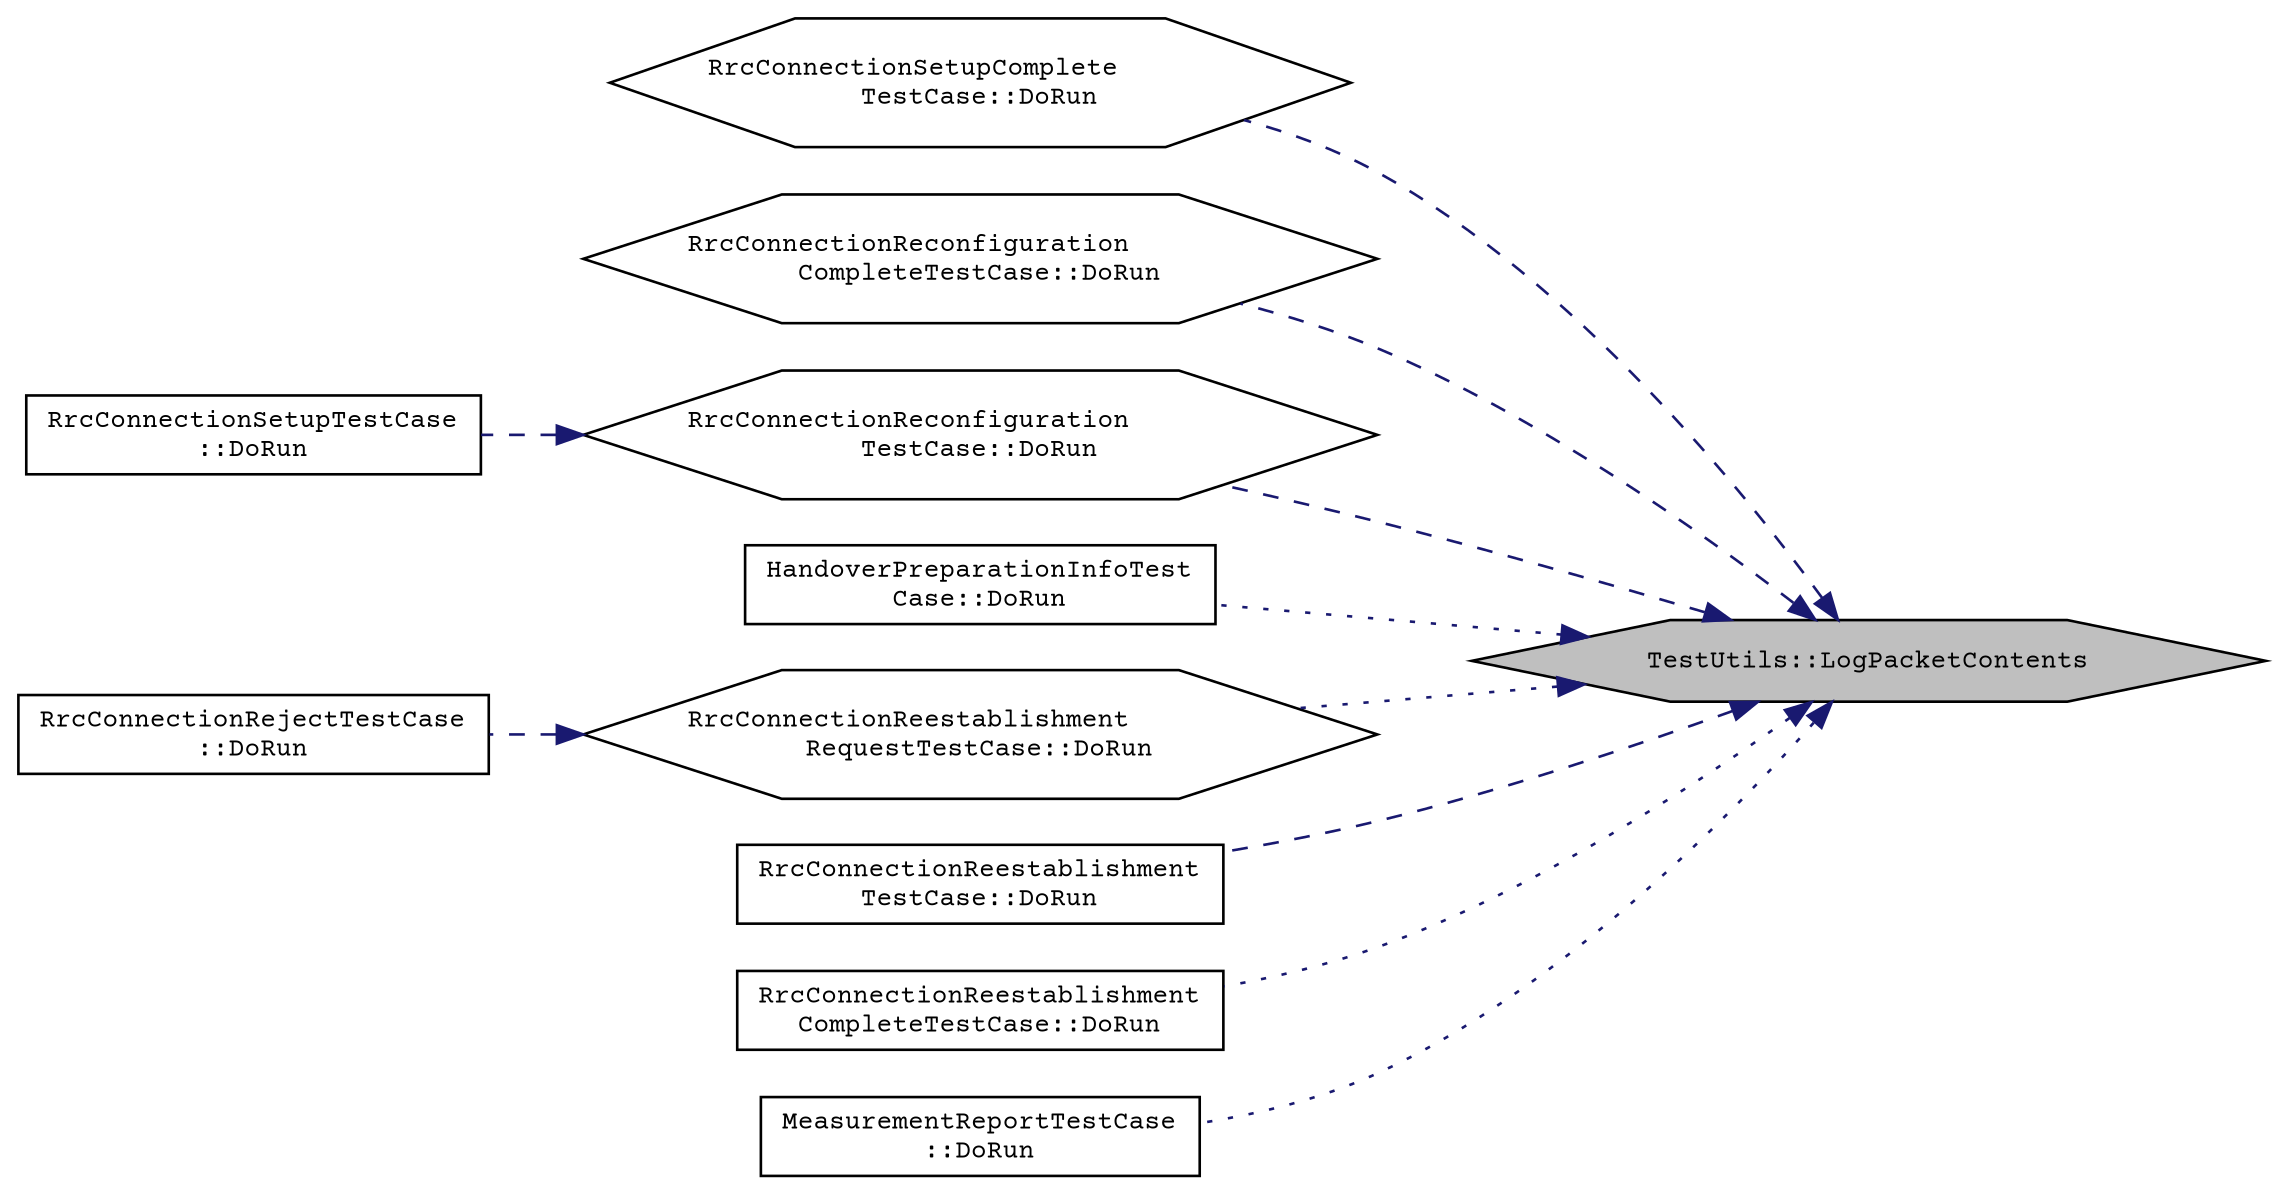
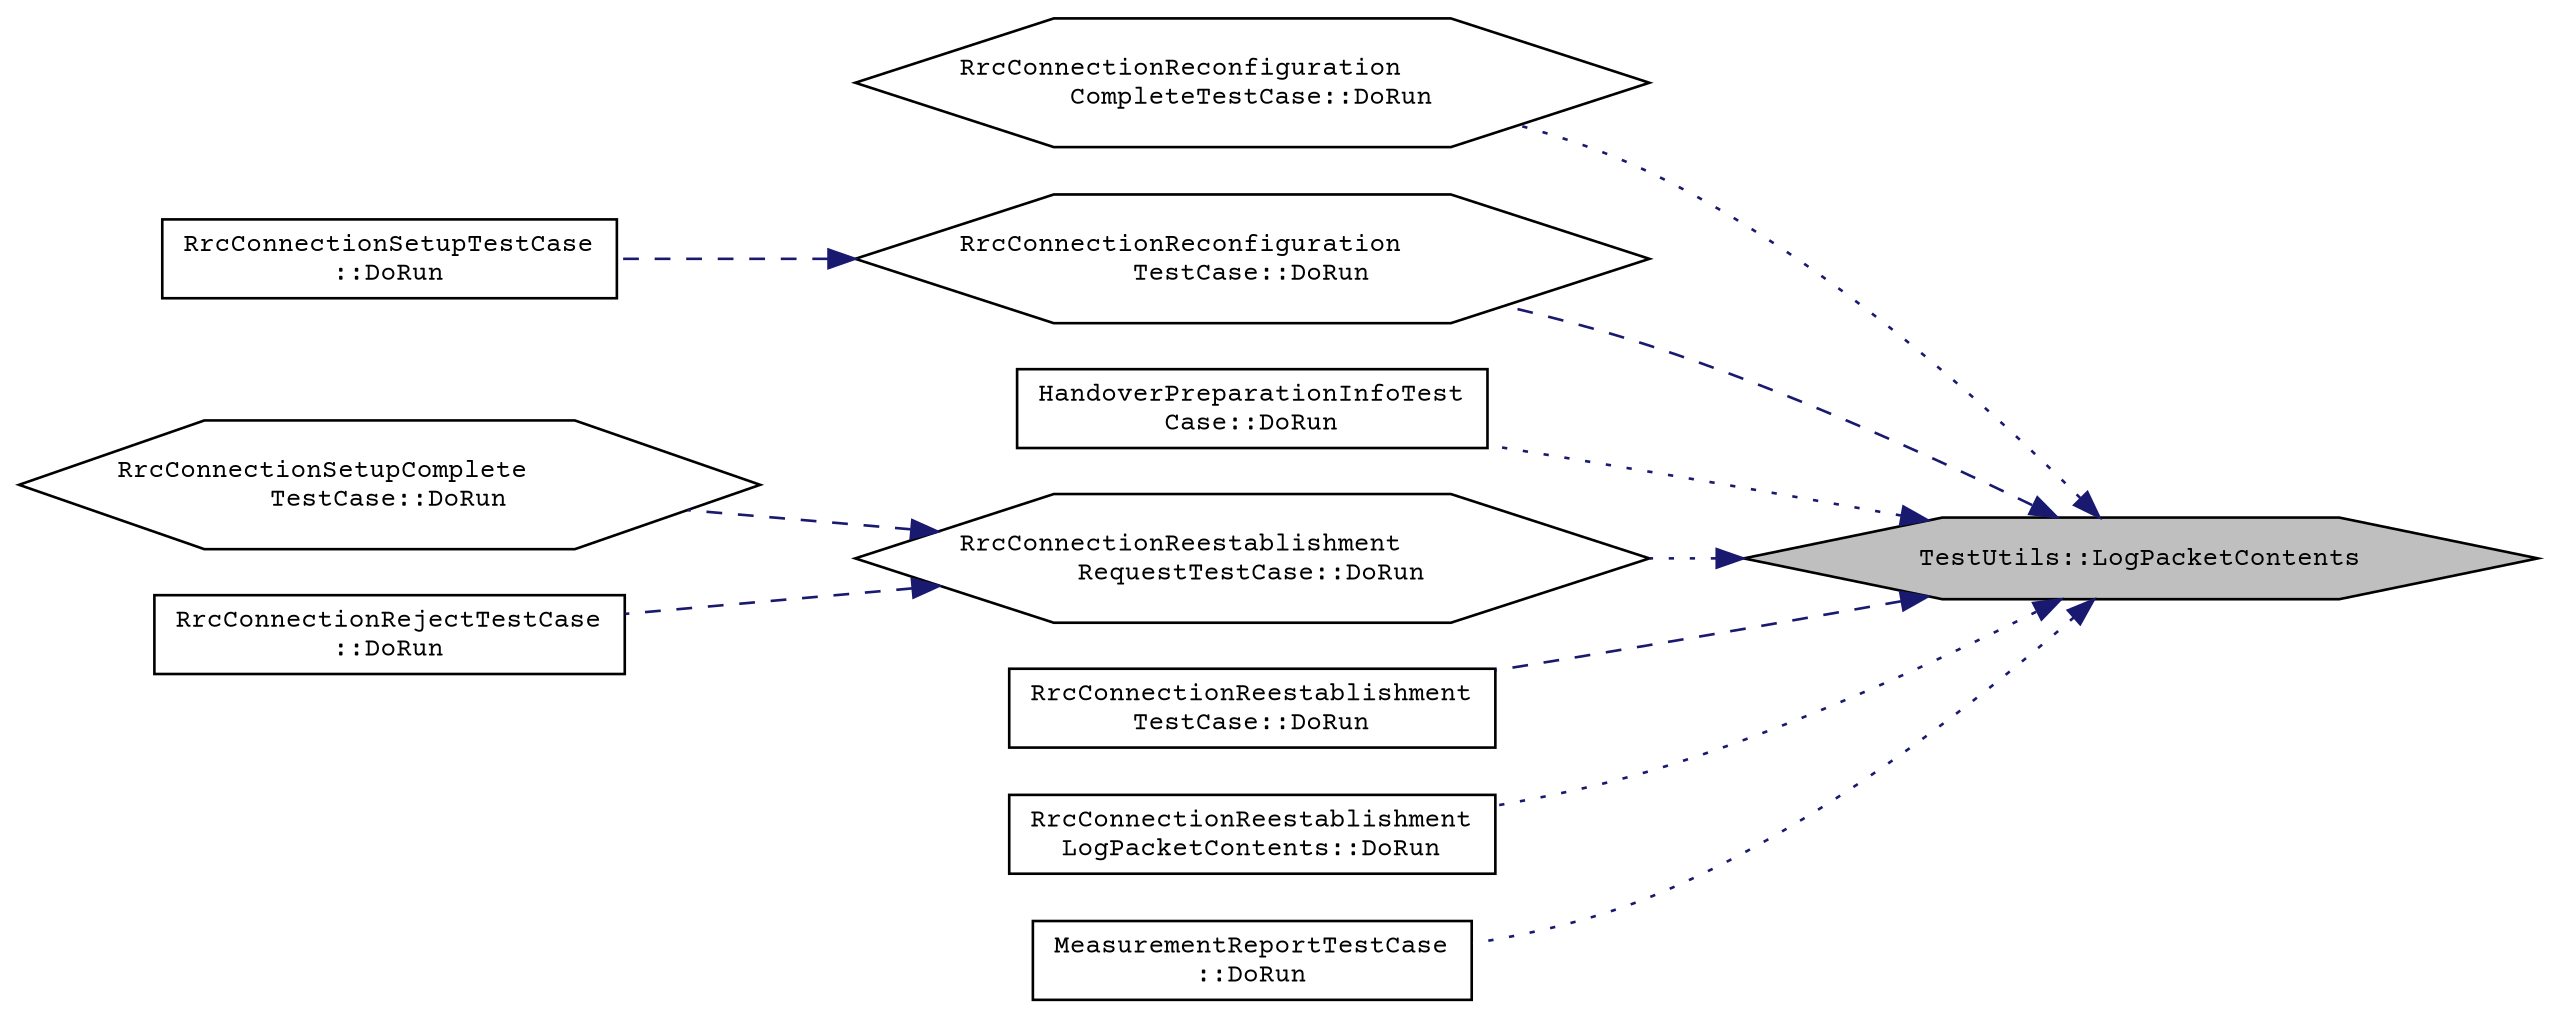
edge "RrcConnectionSetupComplete TestCase::DoRun" -> "TestUtils::LogPacketContents": now "RrcConnectionSetupComplete TestCase::DoRun" -> "RrcConnectionReestablishment RequestTestCase::DoRun"
edge "RrcConnectionReconfiguration CompleteTestCase::DoRun" -> "TestUtils::LogPacketContents": style dashed -> dotted
node "RrcConnectionReestablishment CompleteTestCase::DoRun": label "RrcConnectionReestablishment CompleteTestCase::DoRun" -> "RrcConnectionReestablishment LogPacketContents::DoRun"
